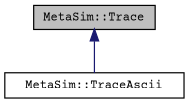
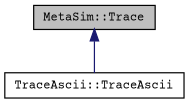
node "MetaSim::TraceAscii": label "MetaSim::TraceAscii" -> "TraceAscii::TraceAscii"
